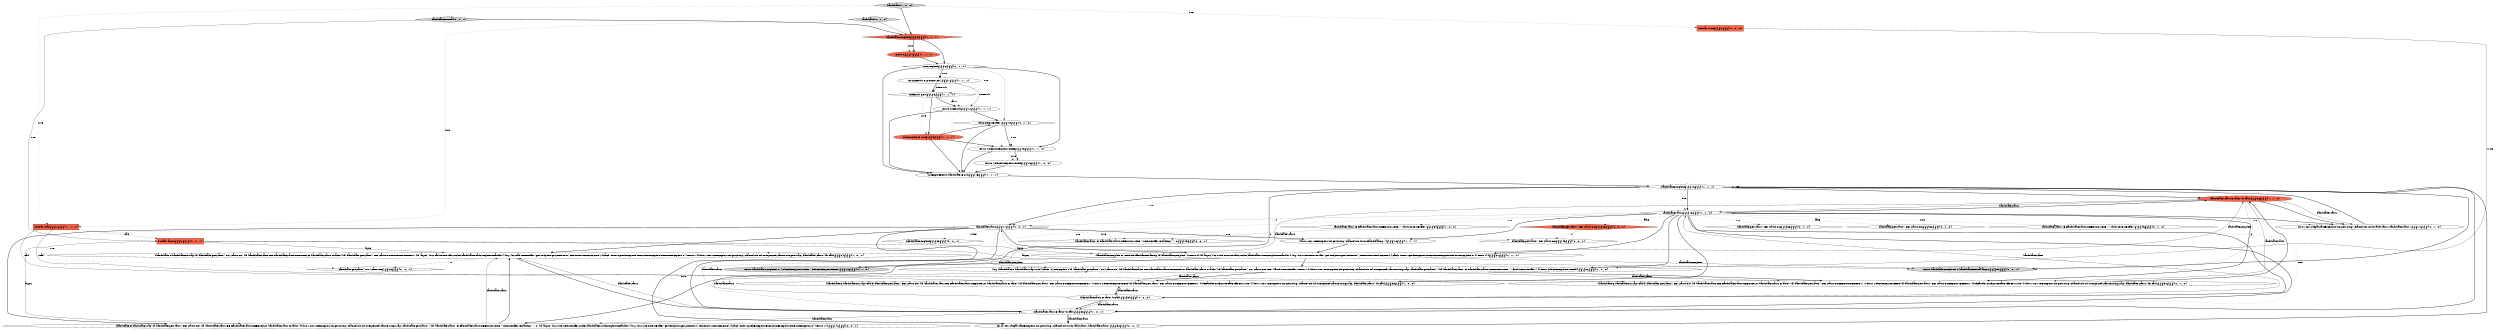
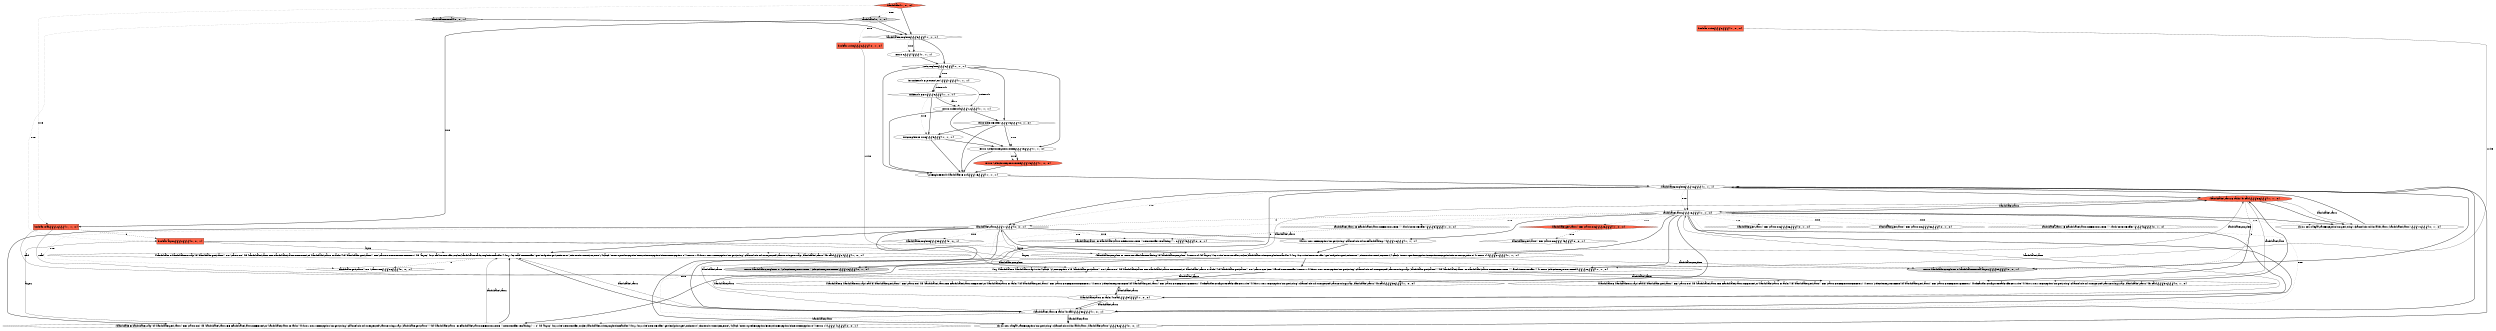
node "handshake['1', '0', '0']": fillcolor lightgray -> tomato
edge "handshake['1', '0', '0']" -> "boolean write@@@2@@@['1', '0', '0']": now "handshake['1', '0', '0']" -> "handshake['0', '1', '0']"
edge "handshake['0', '1', '0']" -> "handshakeComplete@@@3@@@['1', '1', '1']": style solid -> bold
edge "handshakeInternal['0', '0', '1']" -> "boolean async@@@2@@@['0', '0', '1']": style solid -> dotted
node "handshakeComplete@@@3@@@['1', '1', '1']": fillcolor tomato -> white
node "boolean write@@@2@@@['0', '1', '0']": added
node "return 0@@@4@@@['1', '1', '1']": fillcolor tomato -> white
edge "!sniComplete@@@6@@@['1', '1', '1']" -> "!flush(netOutBuffer)@@@15@@@['0', '1', '0']": style dashed -> bold
edge "!sniComplete@@@6@@@['1', '1', '1']" -> "sniResult == 0@@@8@@@['1', '1', '1']": removed, label "true"
edge "handshake['0', '1', '0']" -> "boolean read@@@2@@@['1', '1', '0']": style dotted -> bold
edge "sniComplete = true@@@9@@@['1', '1', '1']" -> "!flush(netOutBuffer)@@@15@@@['0', '1', '0']": reversed
edge "return sniResult@@@12@@@['1', '1', '1']" -> "return SelectionKey.OP_WRITE@@@15@@@['1', '1', '0']": style dotted -> bold
node "sniComplete = true@@@9@@@['1', '1', '1']": fillcolor tomato -> white
node "return SelectionKey.OP_WRITE@@@15@@@['1', '0', '0']": fillcolor white -> tomato
edge "handshakeStatus@@@18@@@['1', '1', '0']" -> "handshake.getStatus() == Status.OK@@@28@@@['1', '0', '0']": label "false" -> "true"
edge "handshakeStatus@@@18@@@['1', '1', '0']" -> "handshake.getStatus() == Status.OK@@@52@@@['0', '1', '0']": label "false" -> "true"
edge "boolean read@@@2@@@['1', '1', '0']" -> "boolean async@@@2@@@['0', '0', '1']": label "read" -> "0"
edge "handshakeStatus@@@17@@@['0', '0', '1']" -> "handshakeComplete@@@23@@@['0', '0', '1']": label "write" -> "true"
edge "handshake.getStatus() == Status.OK@@@28@@@['1', '0', '0']" -> "handshake.getStatus() == Status.OK@@@43@@@['0', '0', '1']": label "0" -> "true"
edge "handshakeStatus@@@17@@@['0', '0', '1']" -> "handshake.getStatus() == Status.OK@@@43@@@['0', '0', '1']": removed, label "true"
edge "{handshakeStatus = tasks()break}@@@88@@@['1', '0', '1']" -> "handshakeStatus@@@17@@@['0', '0', '1']": style dashed -> solid
